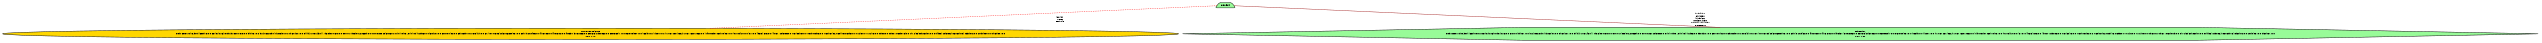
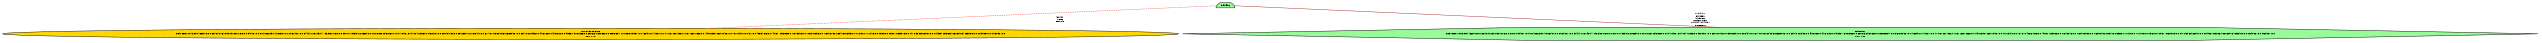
node "RELIG19": label "RELIG19" -> "RELIG16"
